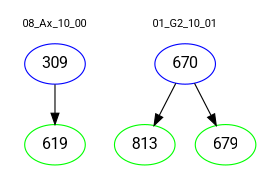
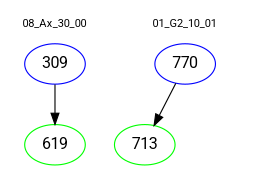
cluster "08_Ax_10_00": label "08_Ax_10_00" -> "08_Ax_30_00"
node "670": label "670" -> "770"
node "813": label "813" -> "713"
node "679": removed
